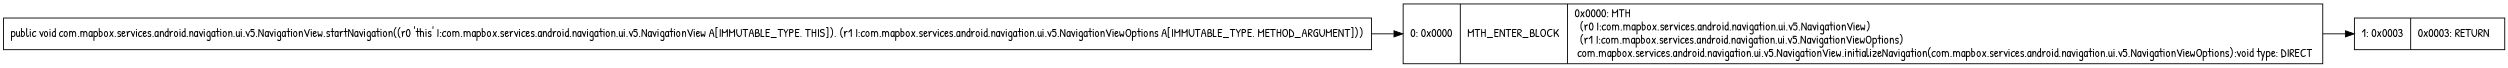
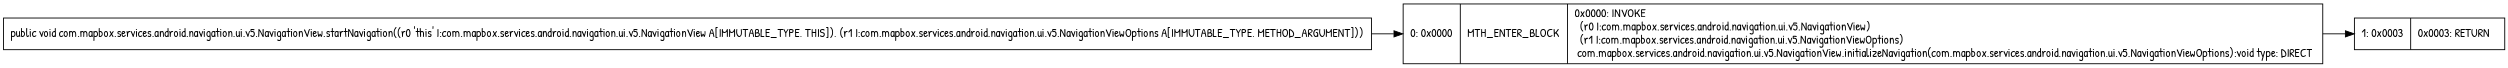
node "0: 0x0000": text "0x0000: MTH" -> "0x0000: INVOKE"
